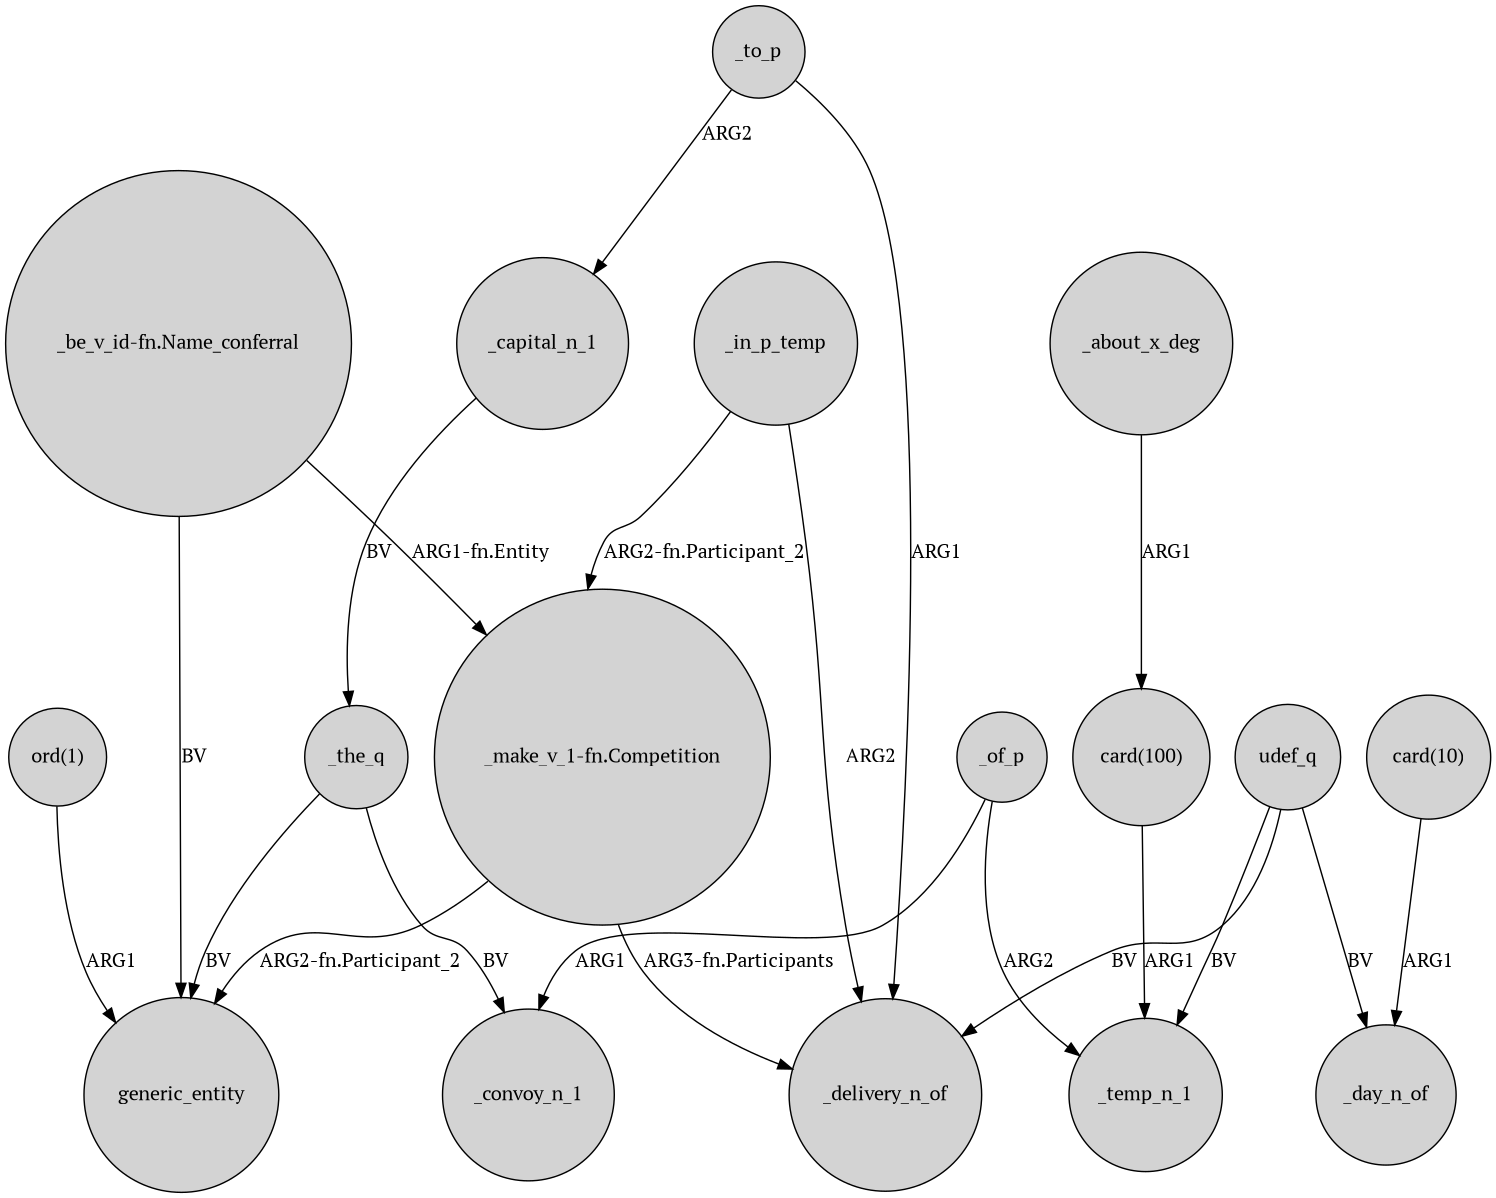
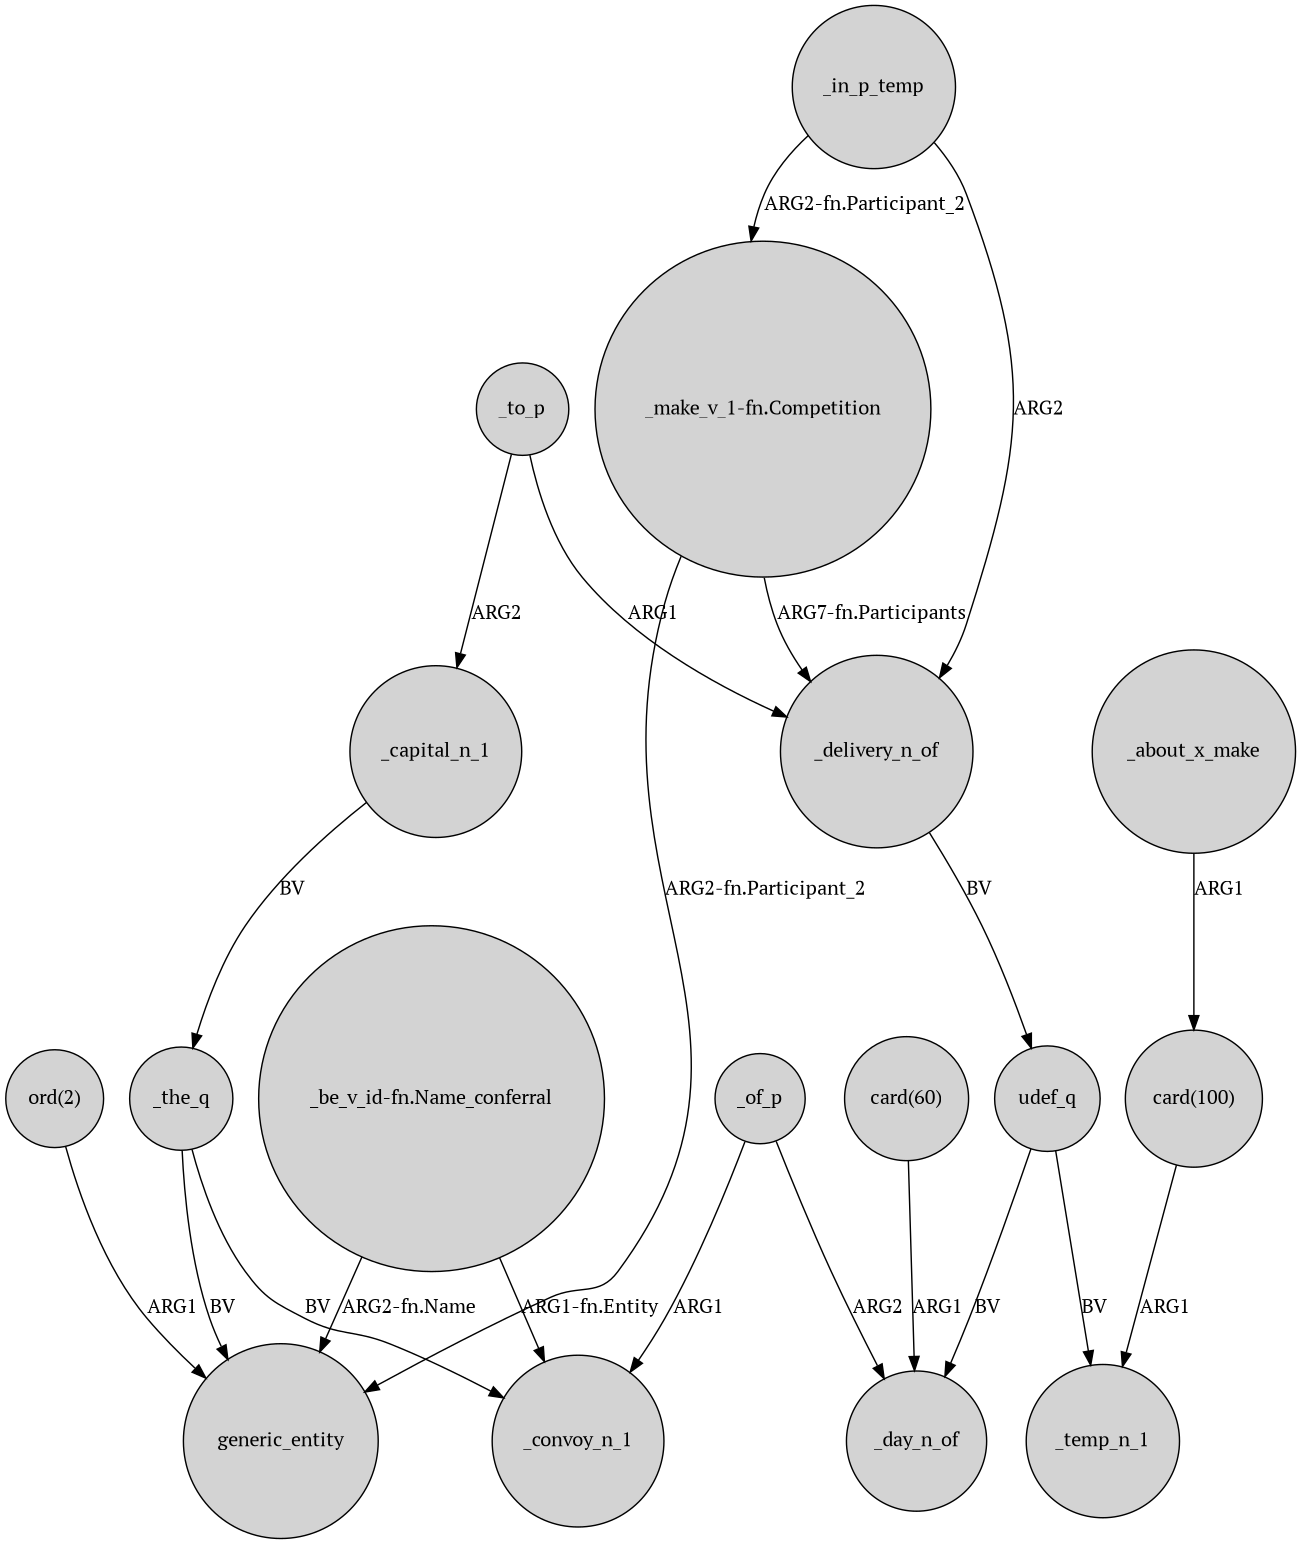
node "_about_x_deg": label "_about_x_deg" -> "_about_x_make"
edge "_be_v_id-fn.Name_conferral" -> "_make_v_1-fn.Competition": now "_be_v_id-fn.Name_conferral" -> "_convoy_n_1"
node "ord(1)": label "ord(1)" -> "ord(2)"
edge "_be_v_id-fn.Name_conferral" -> "generic_entity": label "BV" -> "ARG2-fn.Name"
node "card(10)": label "card(10)" -> "card(60)"
edge "_of_p" -> "_temp_n_1": now "_of_p" -> "_day_n_of"
edge "udef_q" -> "_delivery_n_of": reversed
edge "_make_v_1-fn.Competition" -> "_delivery_n_of": label "ARG3-fn.Participants" -> "ARG7-fn.Participants"
